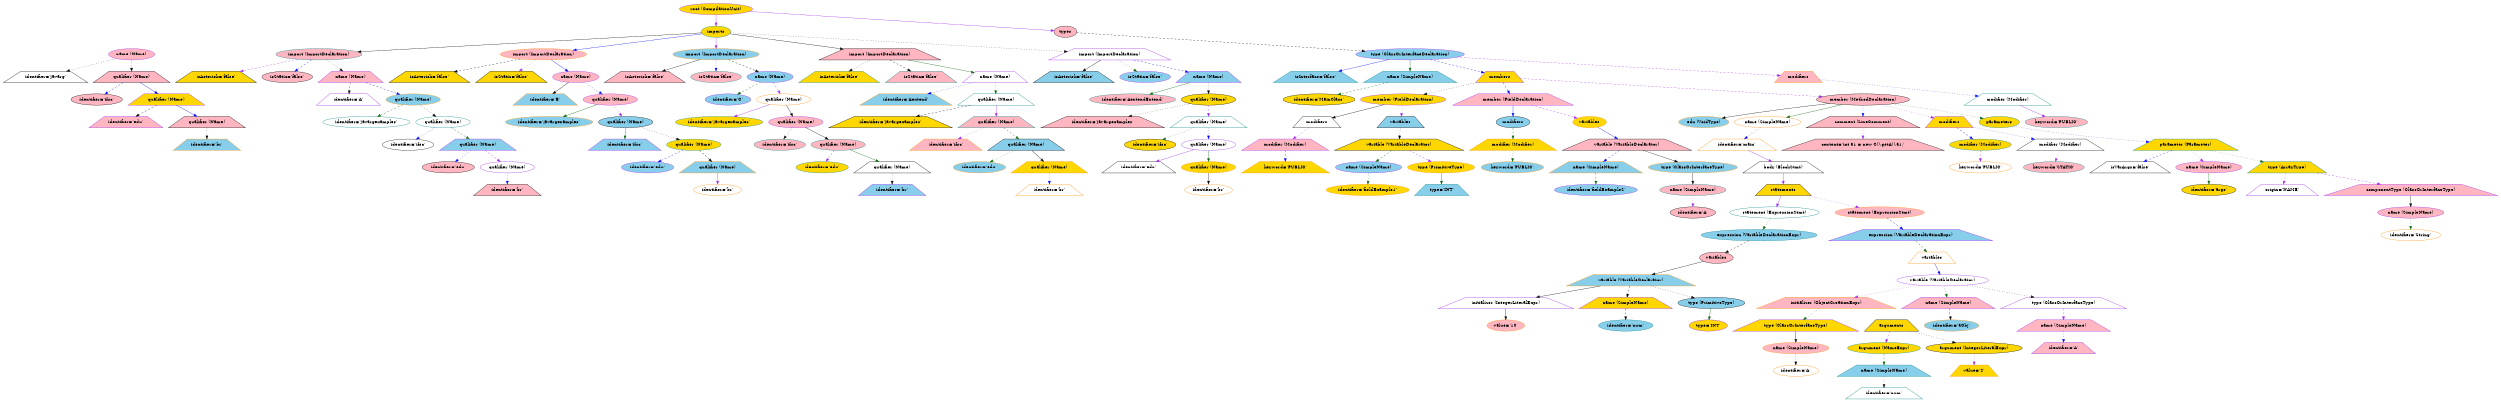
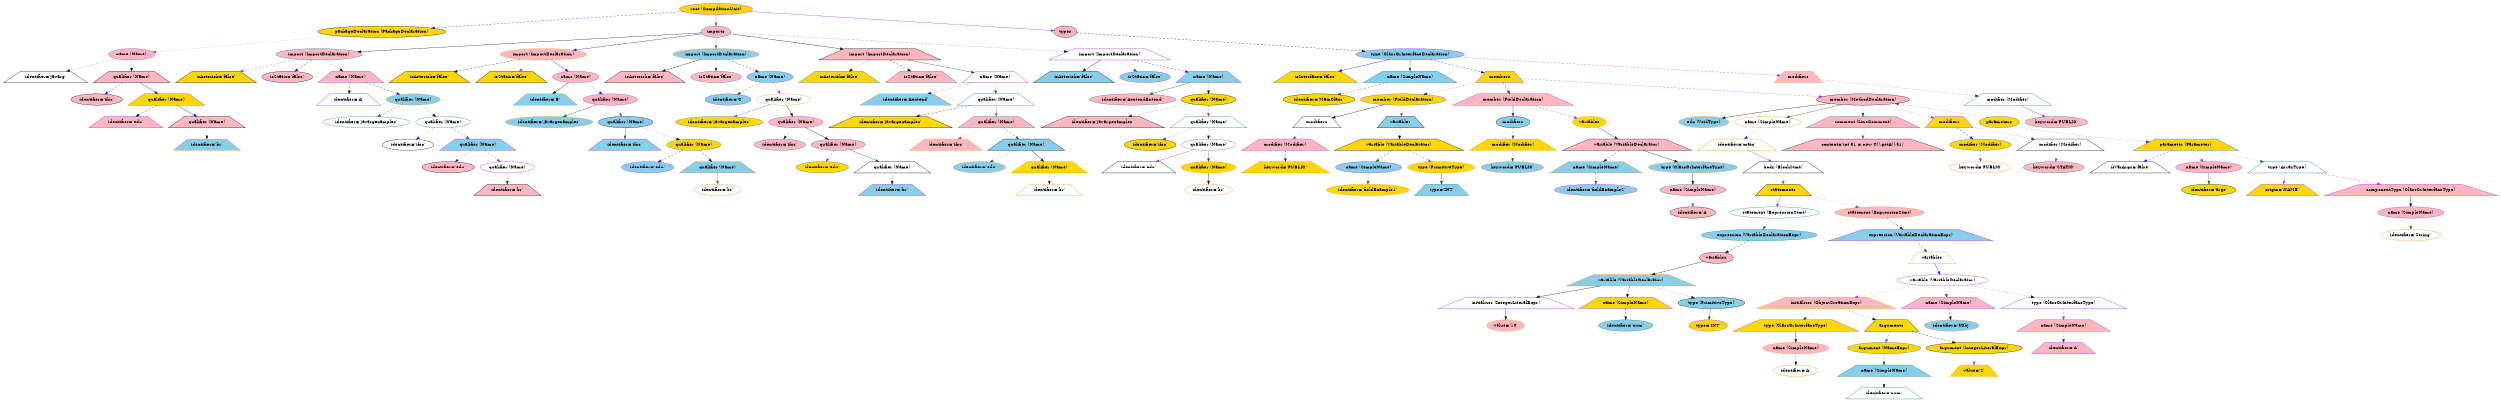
node "packageDeclaration (PackageDeclaration)": added
node "imports": fillcolor gold -> lightpink
node "isInterface='false'": fillcolor skyblue -> gold
edge "member (MethodDeclaration)" -> "parameters": reversed
node "comment (LineComment)": color black -> teal
node "type (ArrayType)": fillcolor gold -> white
edge "body (BlockStmt)" -> "statements": style solid -> dotted
node "origin='NAME'": fillcolor white -> gold
edge "initializer (ObjectCreationExpr)" -> "arguments": added
edge "arguments" -> "argument (IntegerLiteralExpr)": style dotted -> dashed
